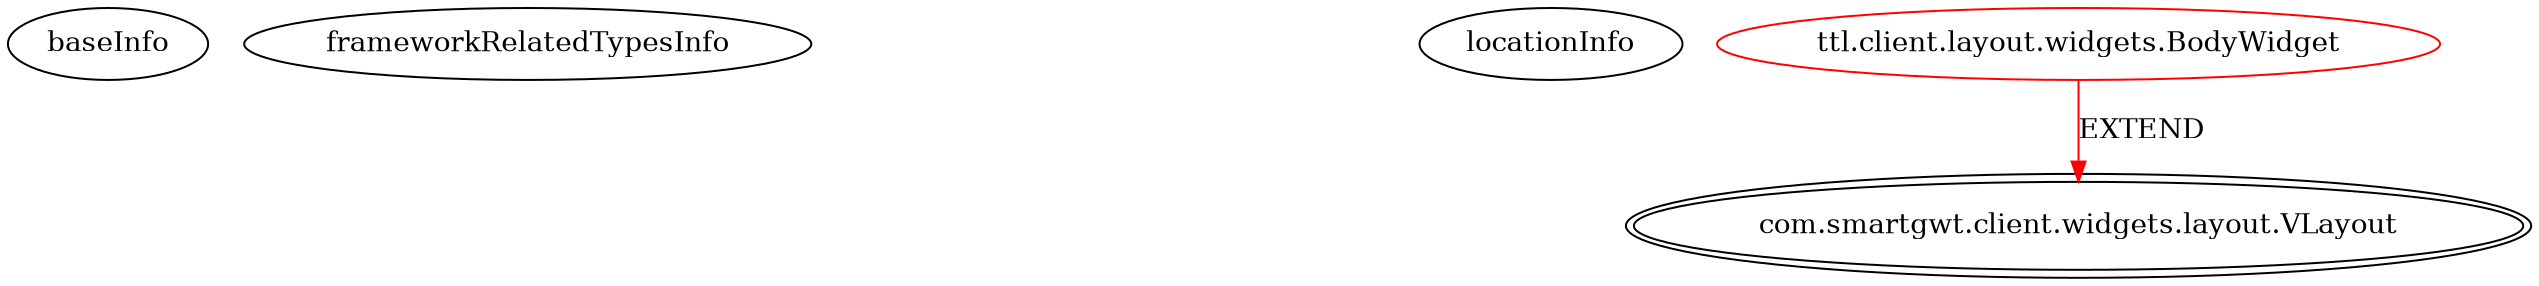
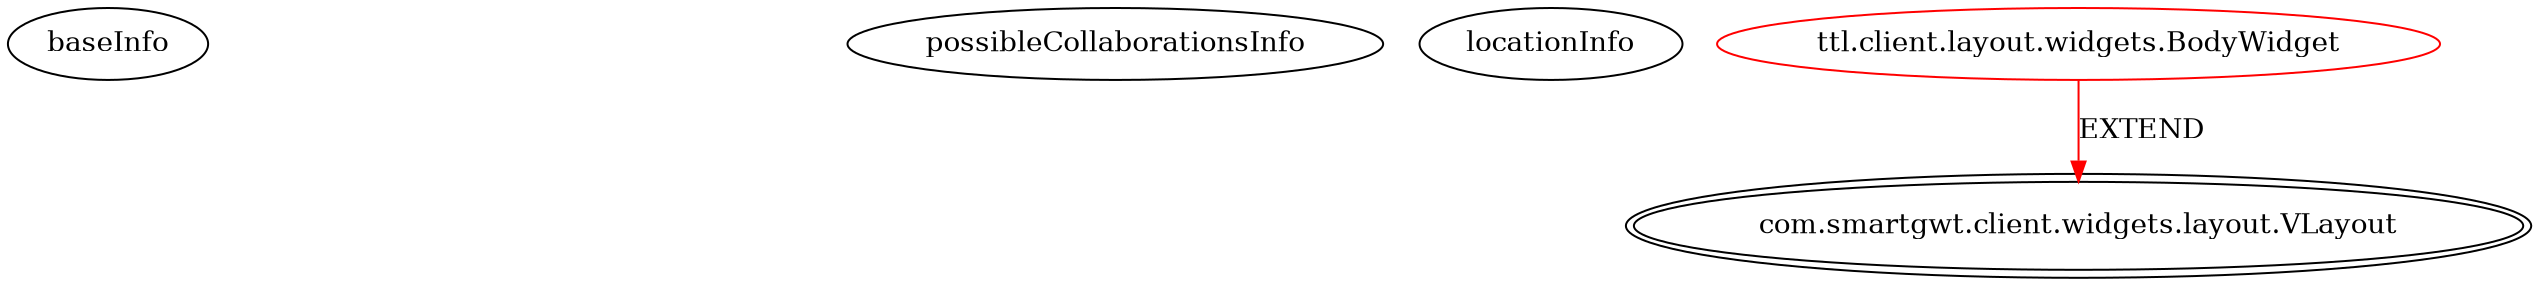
node "frameworkRelatedTypesInfo": removed
node "possibleCollaborationsInfo": added
